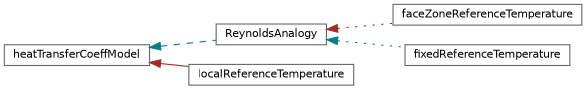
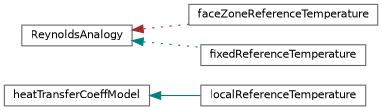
edge "ReynoldsAnalogy" -> "heatTransferCoeffModel": removed
edge "localReferenceTemperature" -> "heatTransferCoeffModel": color brown -> teal
